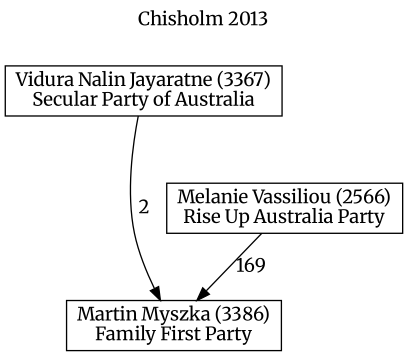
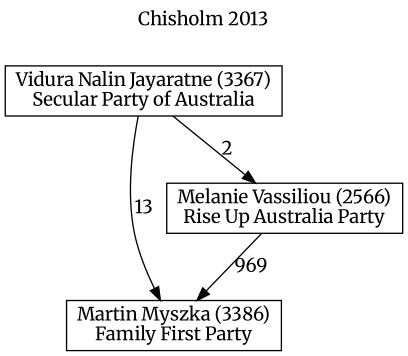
edge "Vidura Nalin Jayaratne (3367) Secular Party of Australia" -> "Melanie Vassiliou (2566) Rise Up Australia Party": added, label "2"
edge "Vidura Nalin Jayaratne (3367) Secular Party of Australia" -> "Martin Myszka (3386) Family First Party": label "2" -> "13"
edge "Melanie Vassiliou (2566) Rise Up Australia Party" -> "Martin Myszka (3386) Family First Party": label "169" -> "969"
